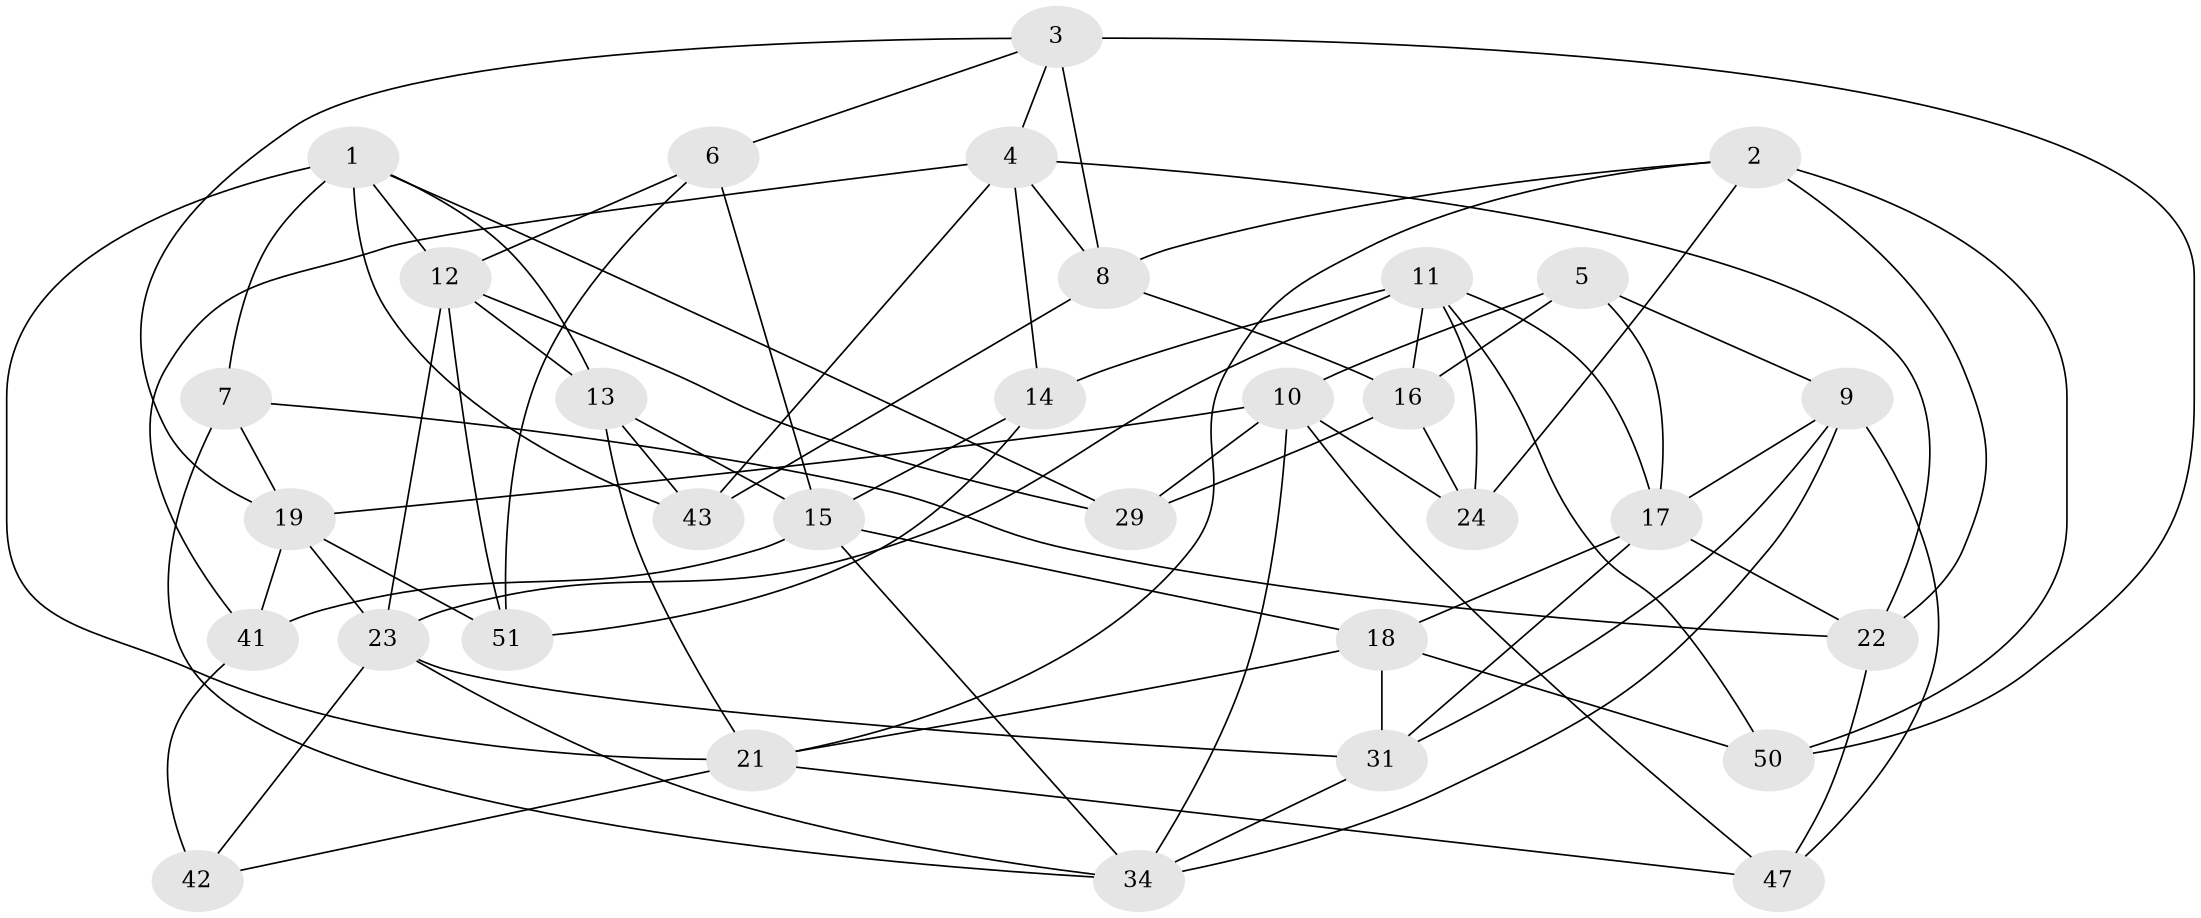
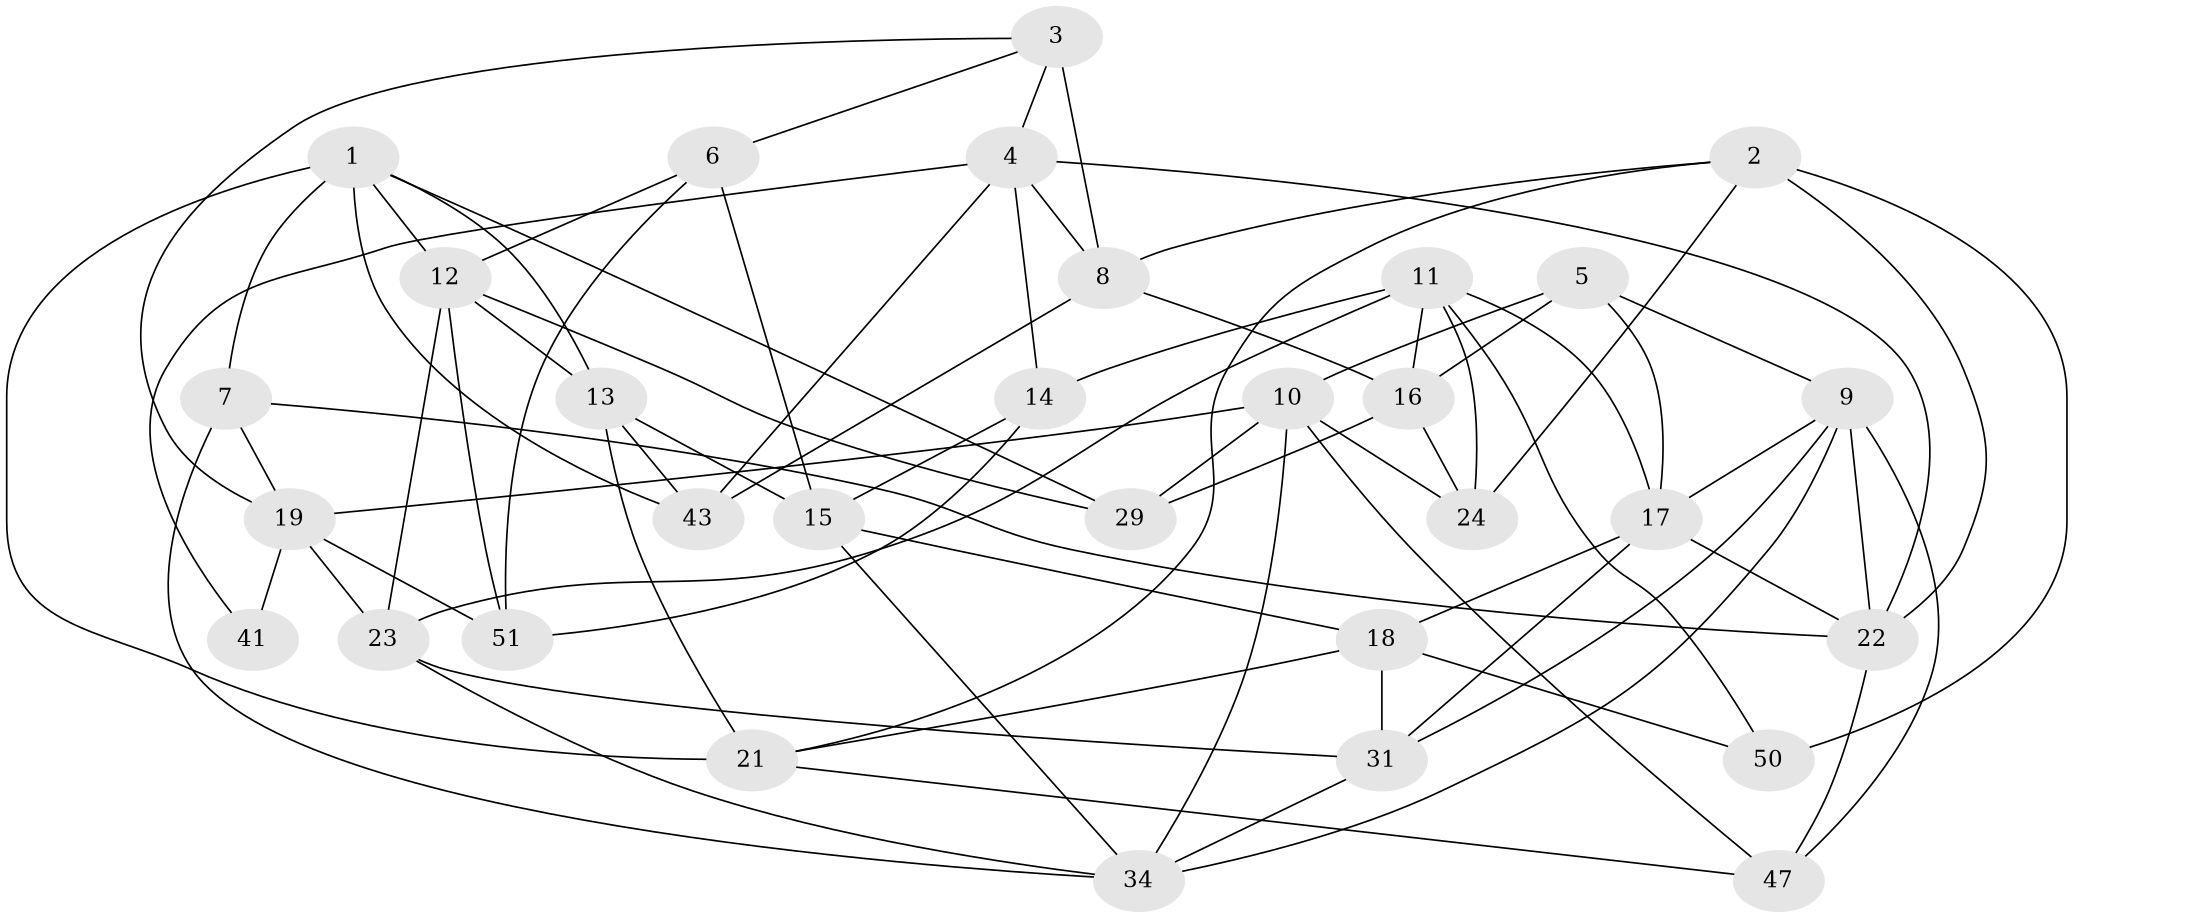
edge "3" -- "50": removed
edge "9" -- "22": added
edge "15" -- "41": removed
node "42": removed
